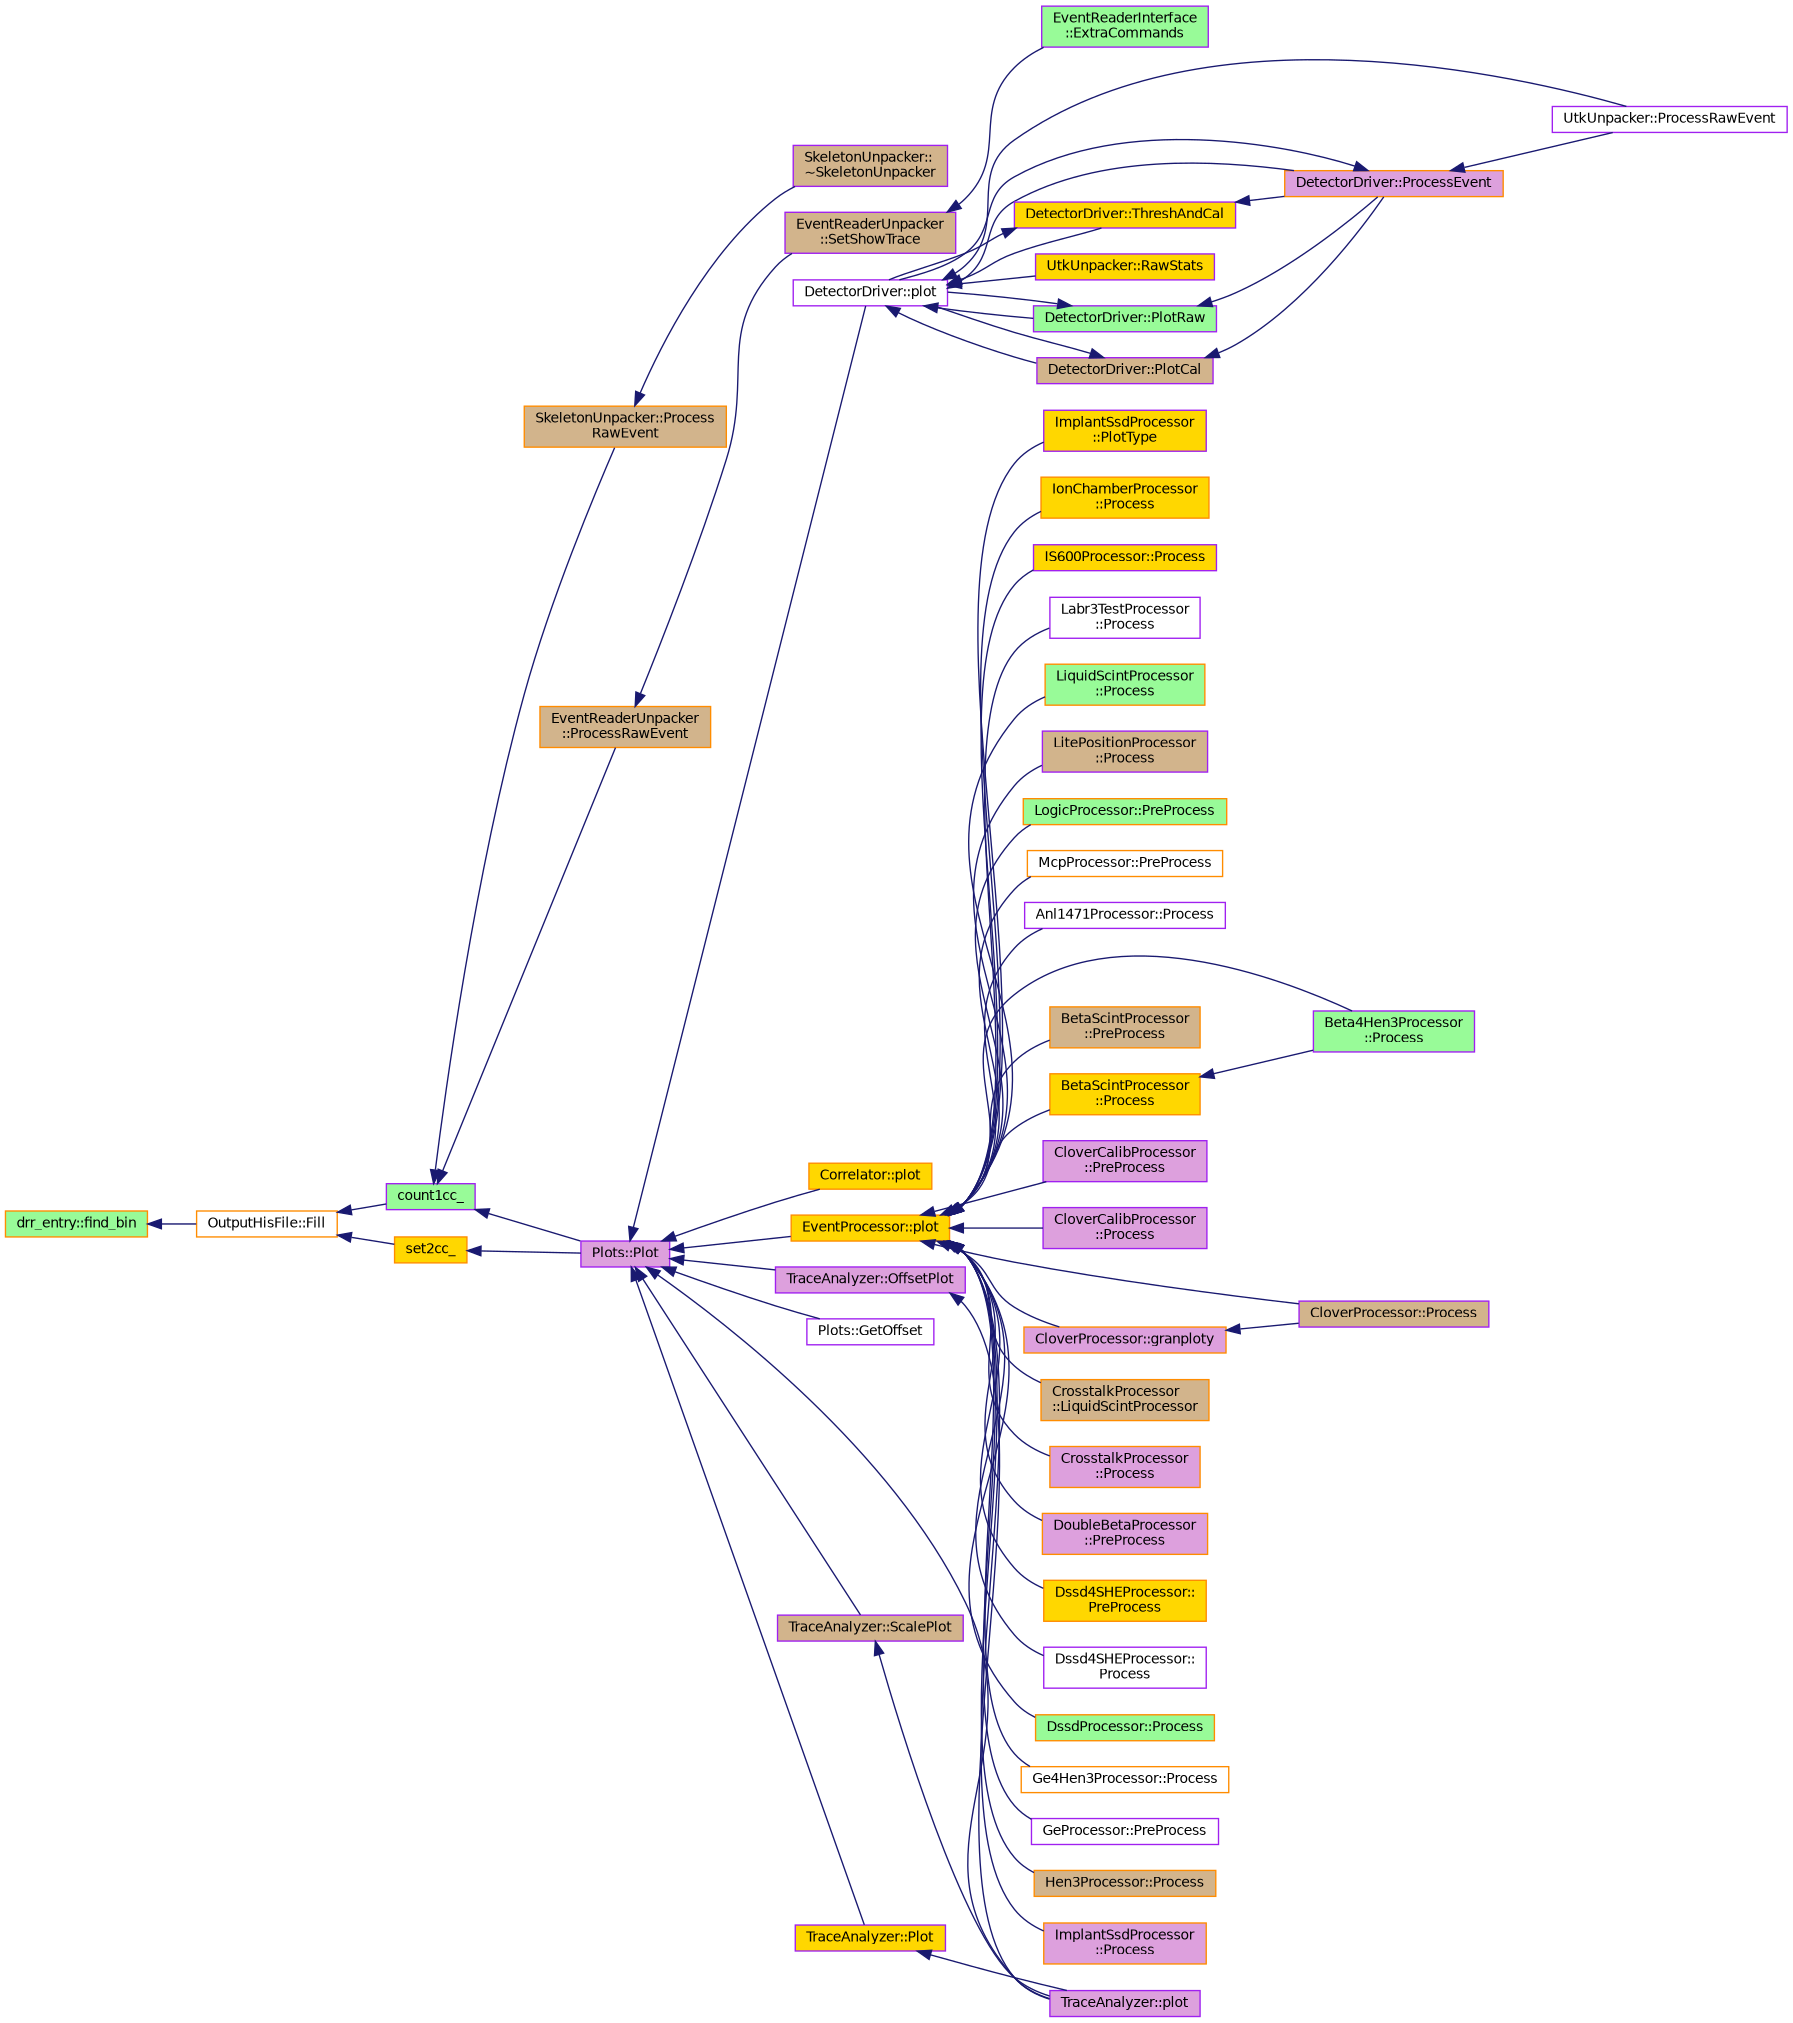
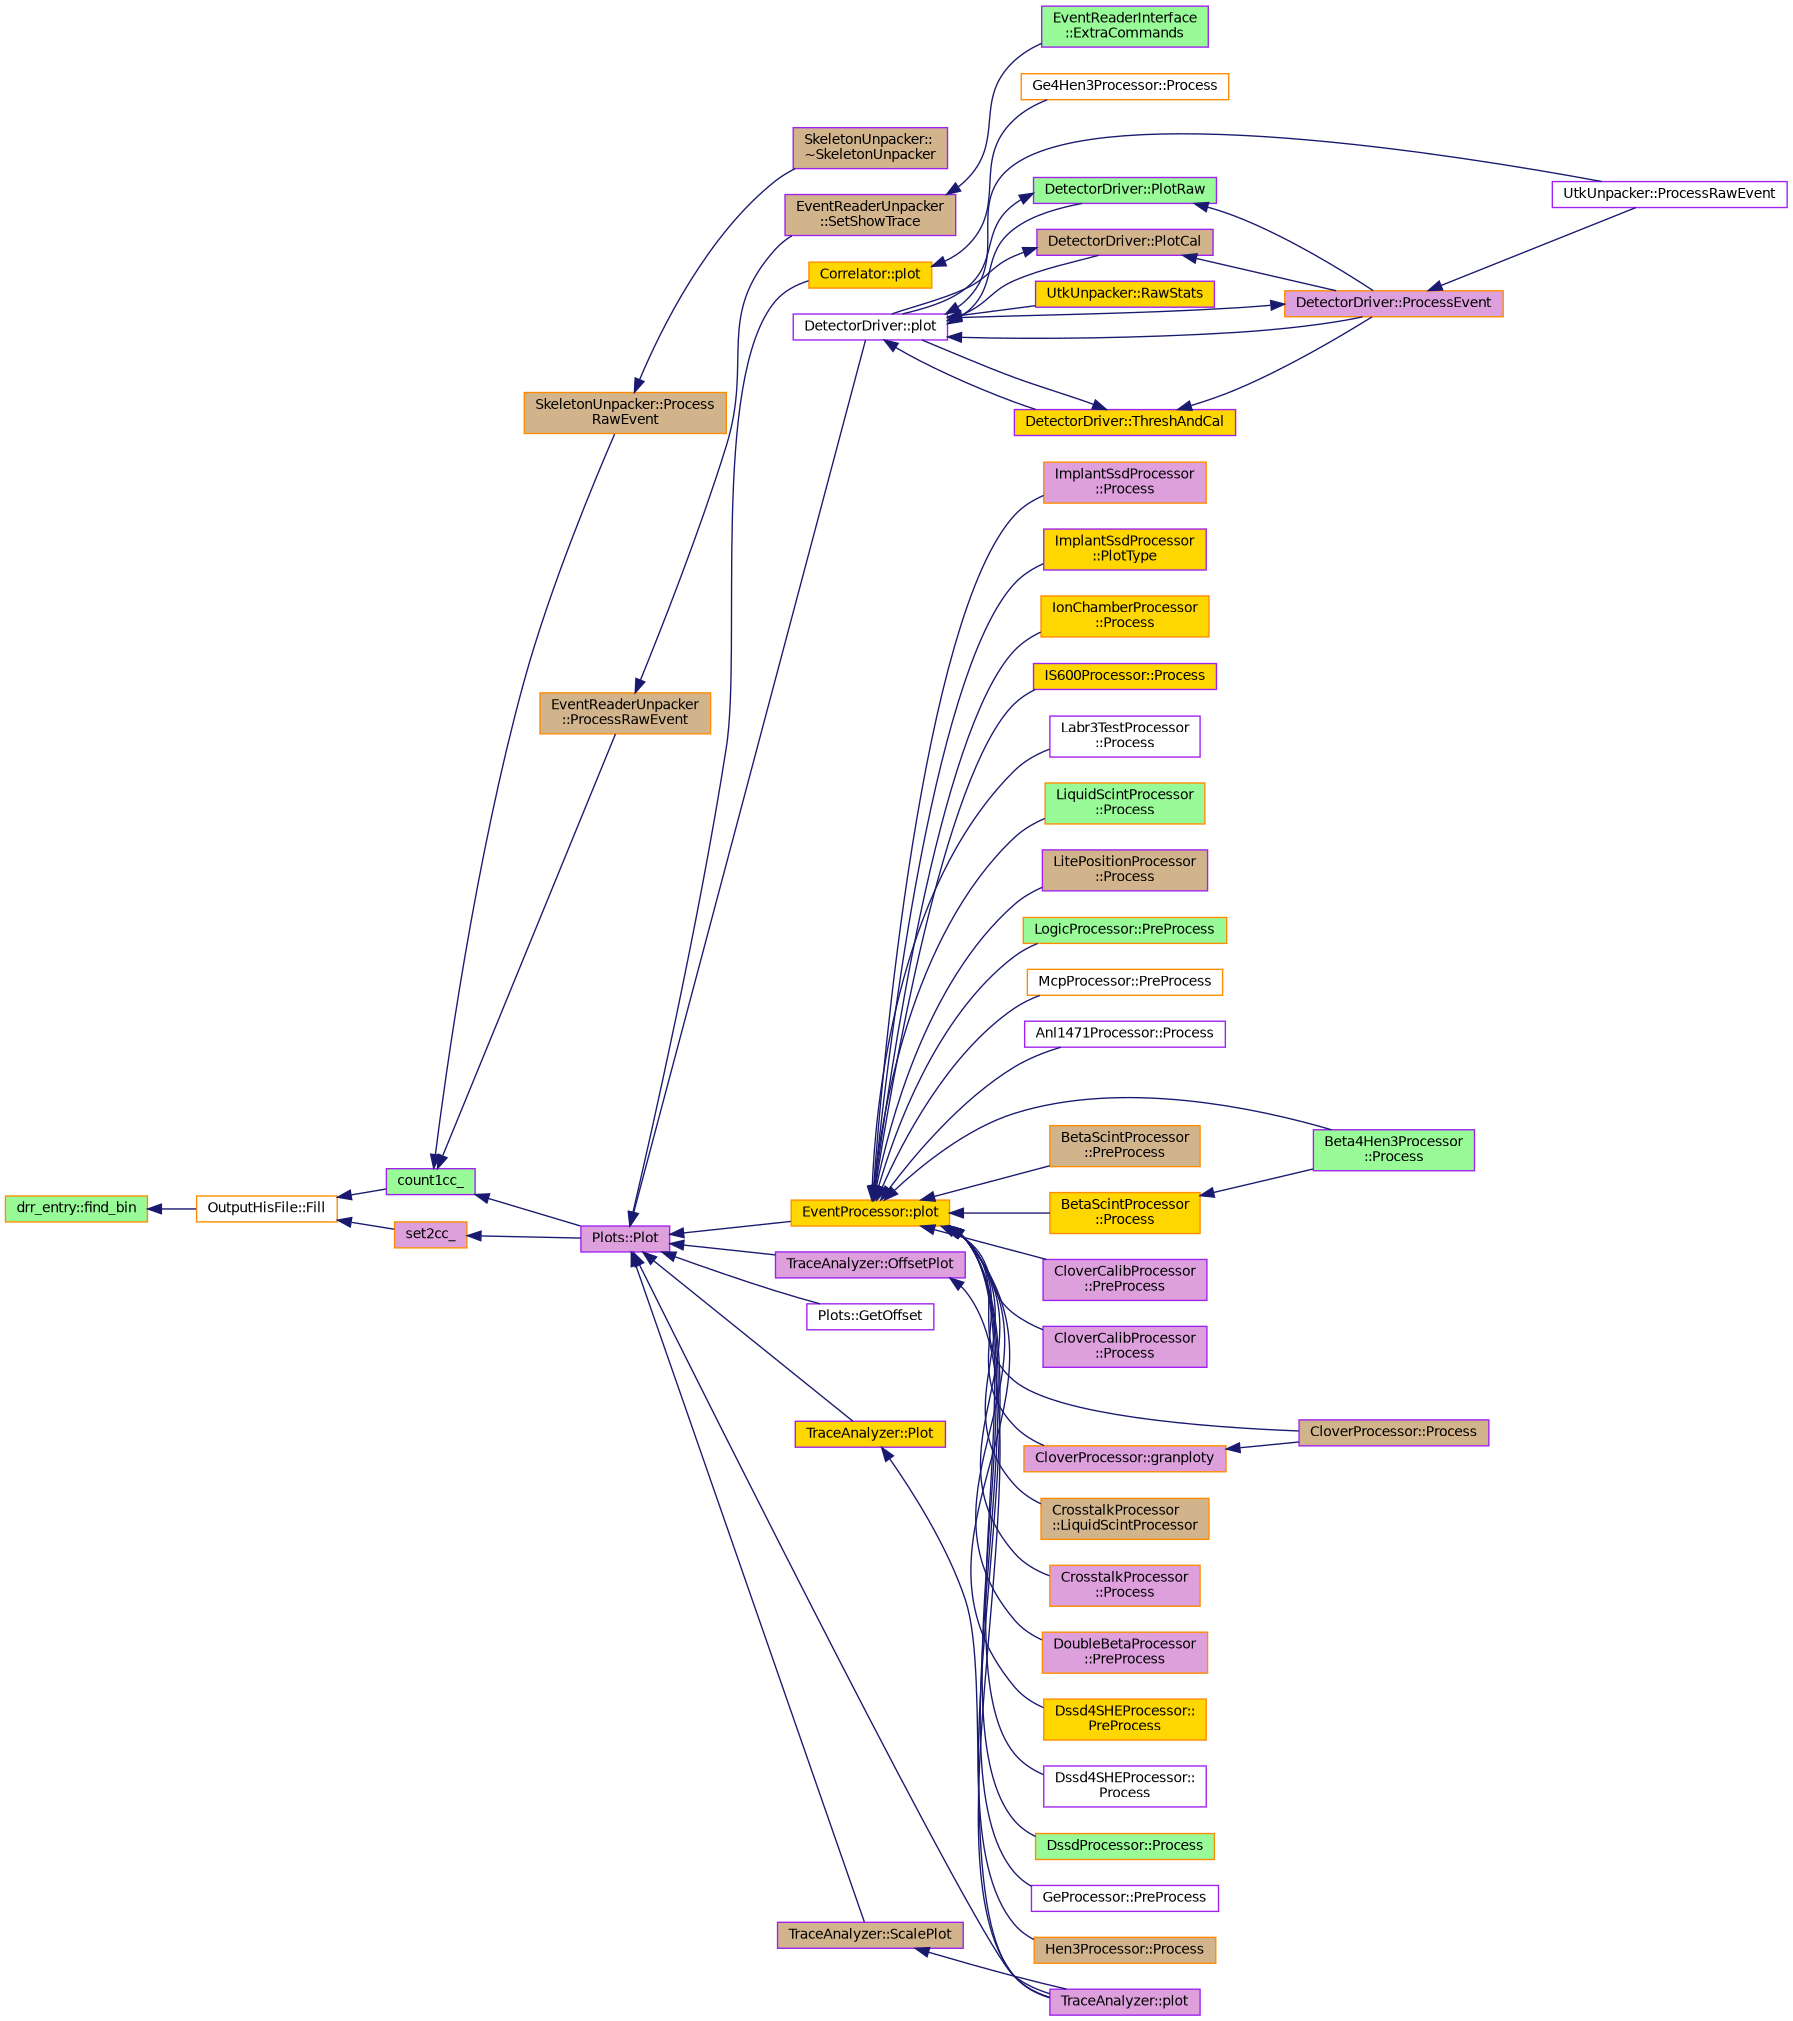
node "set2cc_": fillcolor gold -> plum
edge "Ge4Hen3Processor::Process" -> "EventProcessor::plot": now "Ge4Hen3Processor::Process" -> "Correlator::plot"
